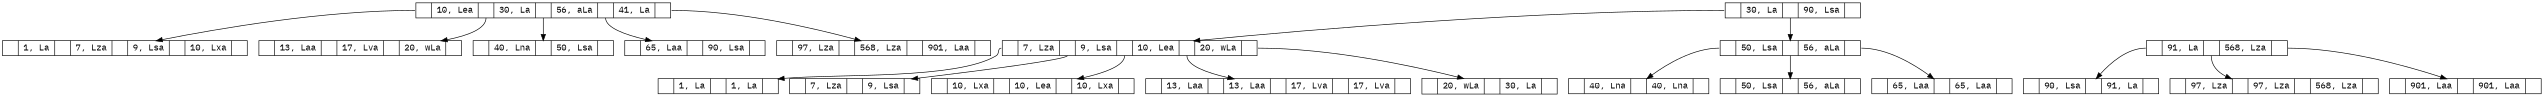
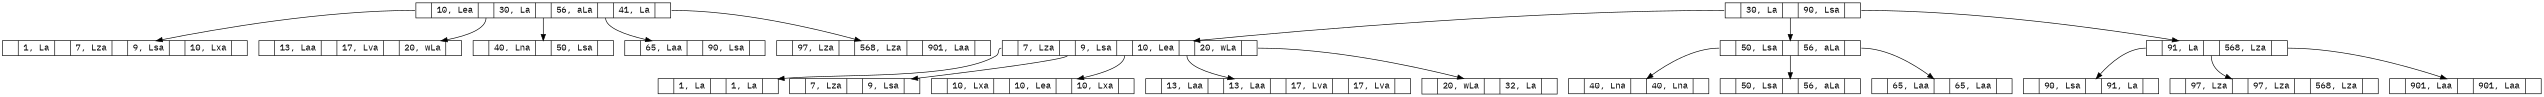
edge "30, La" -> "91, La": added
node "20, wLa": text "30, La" -> "32, La"
